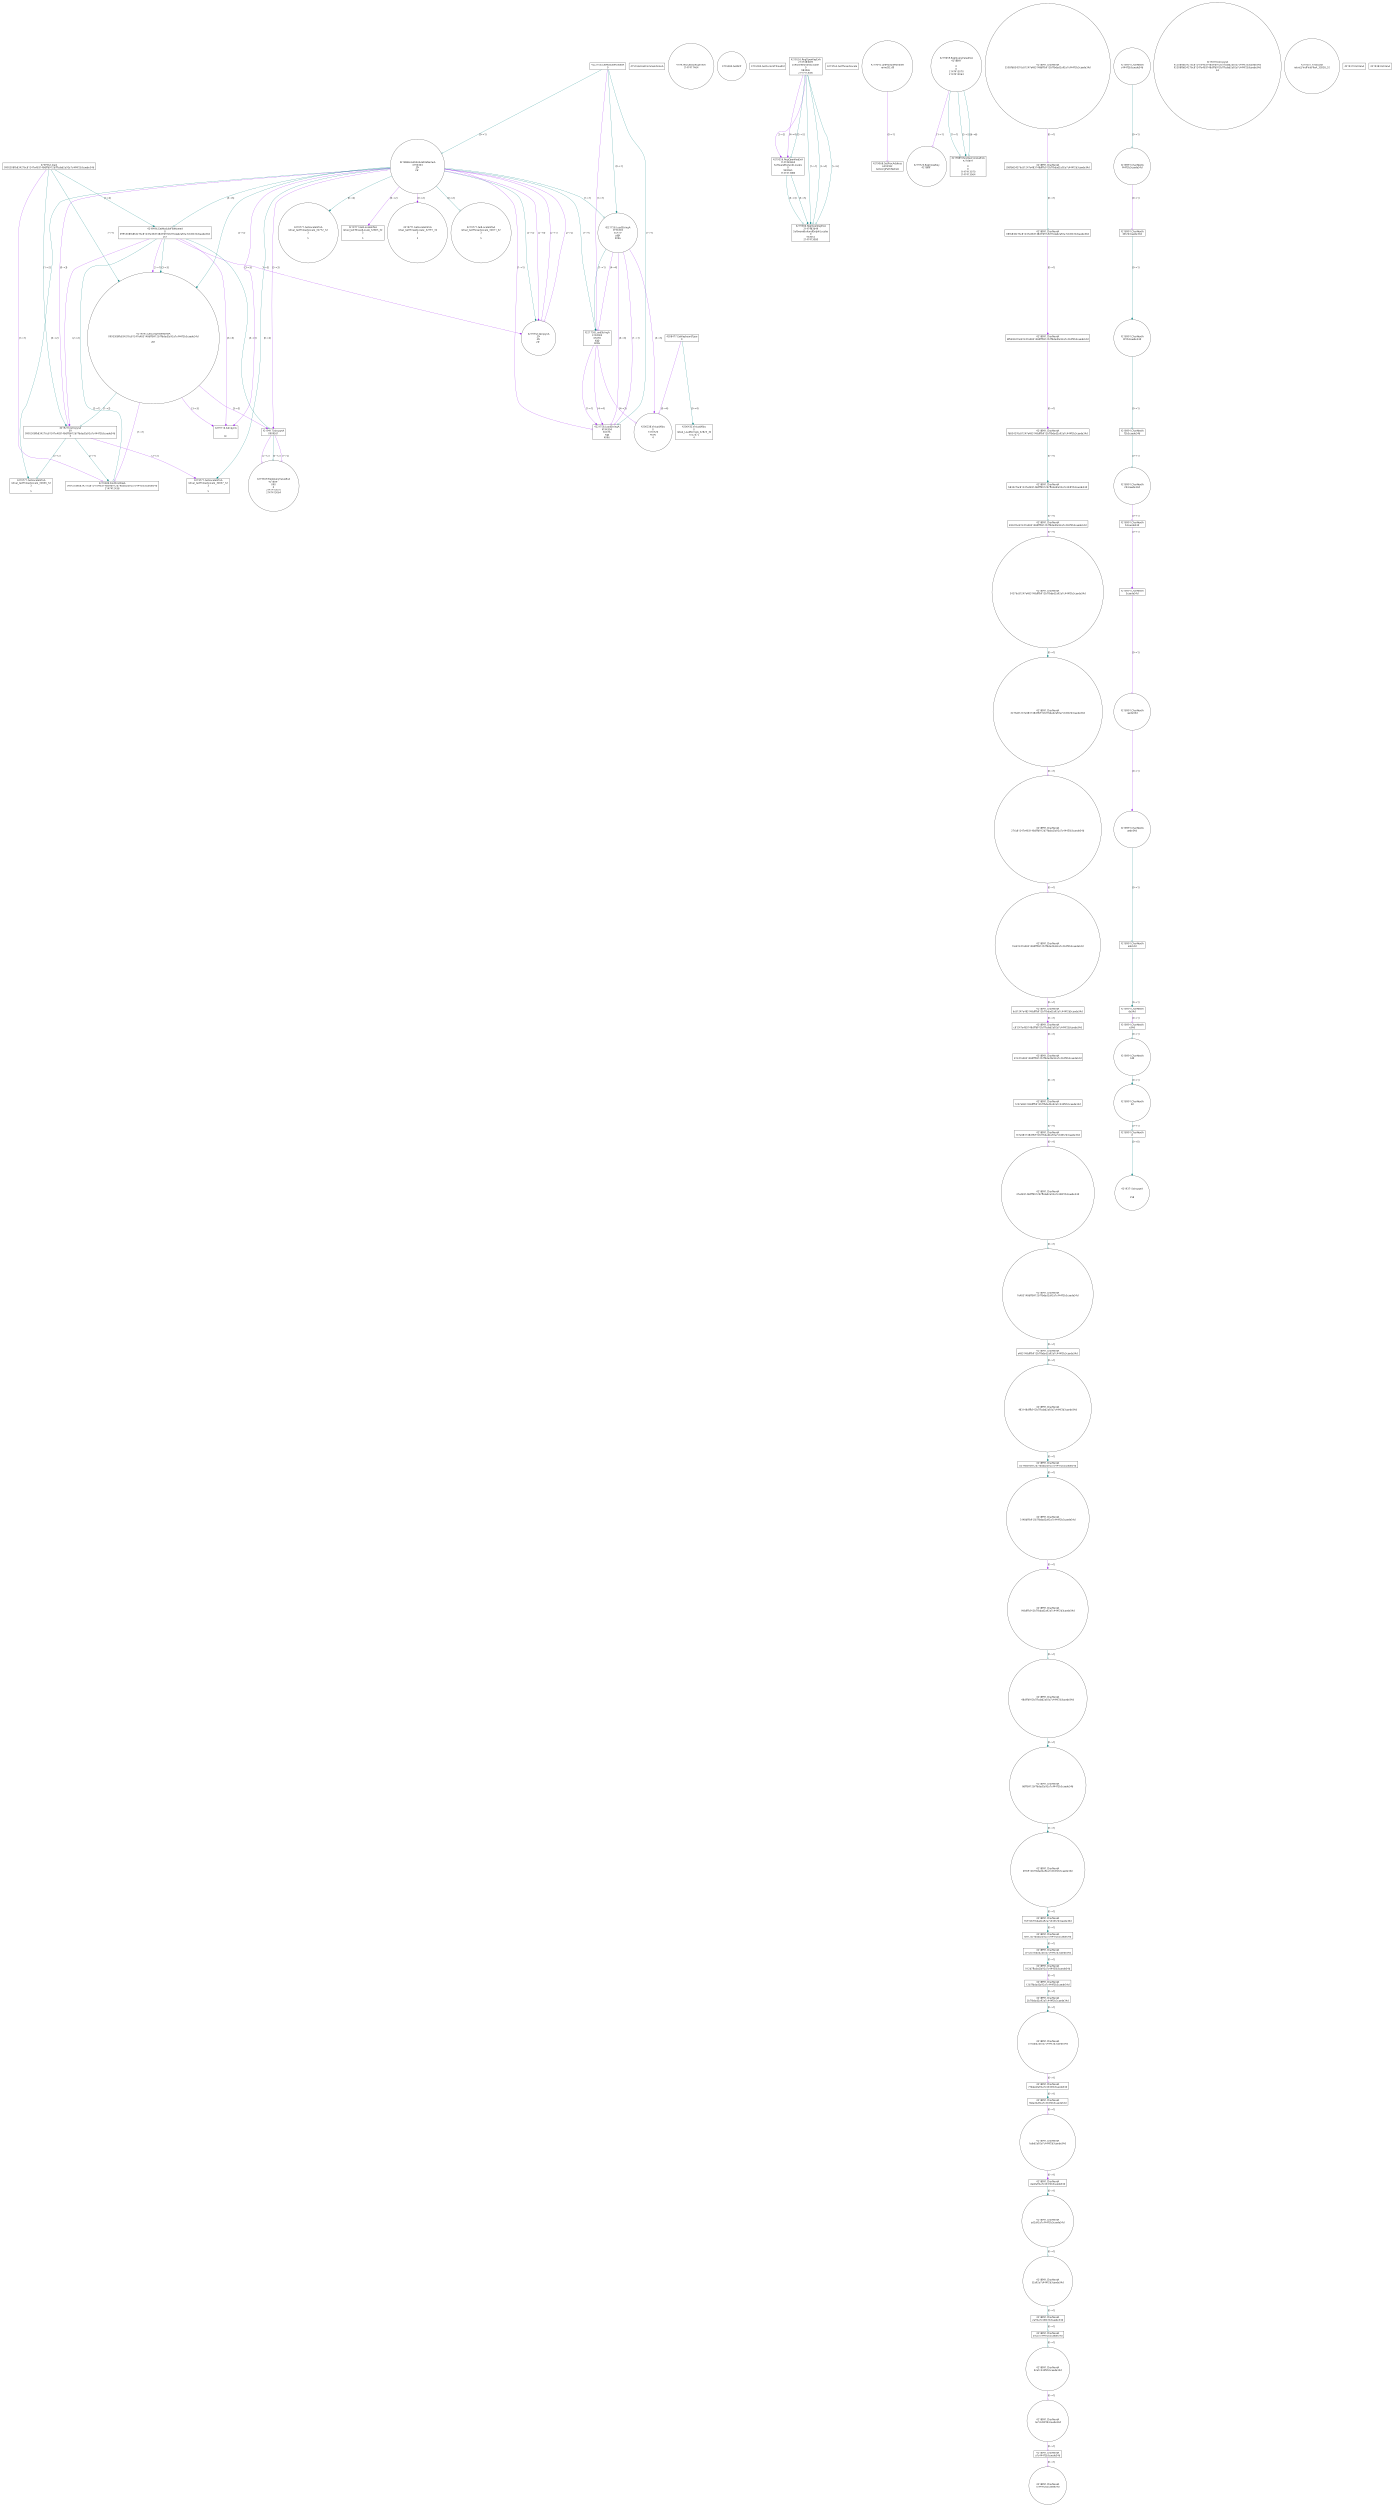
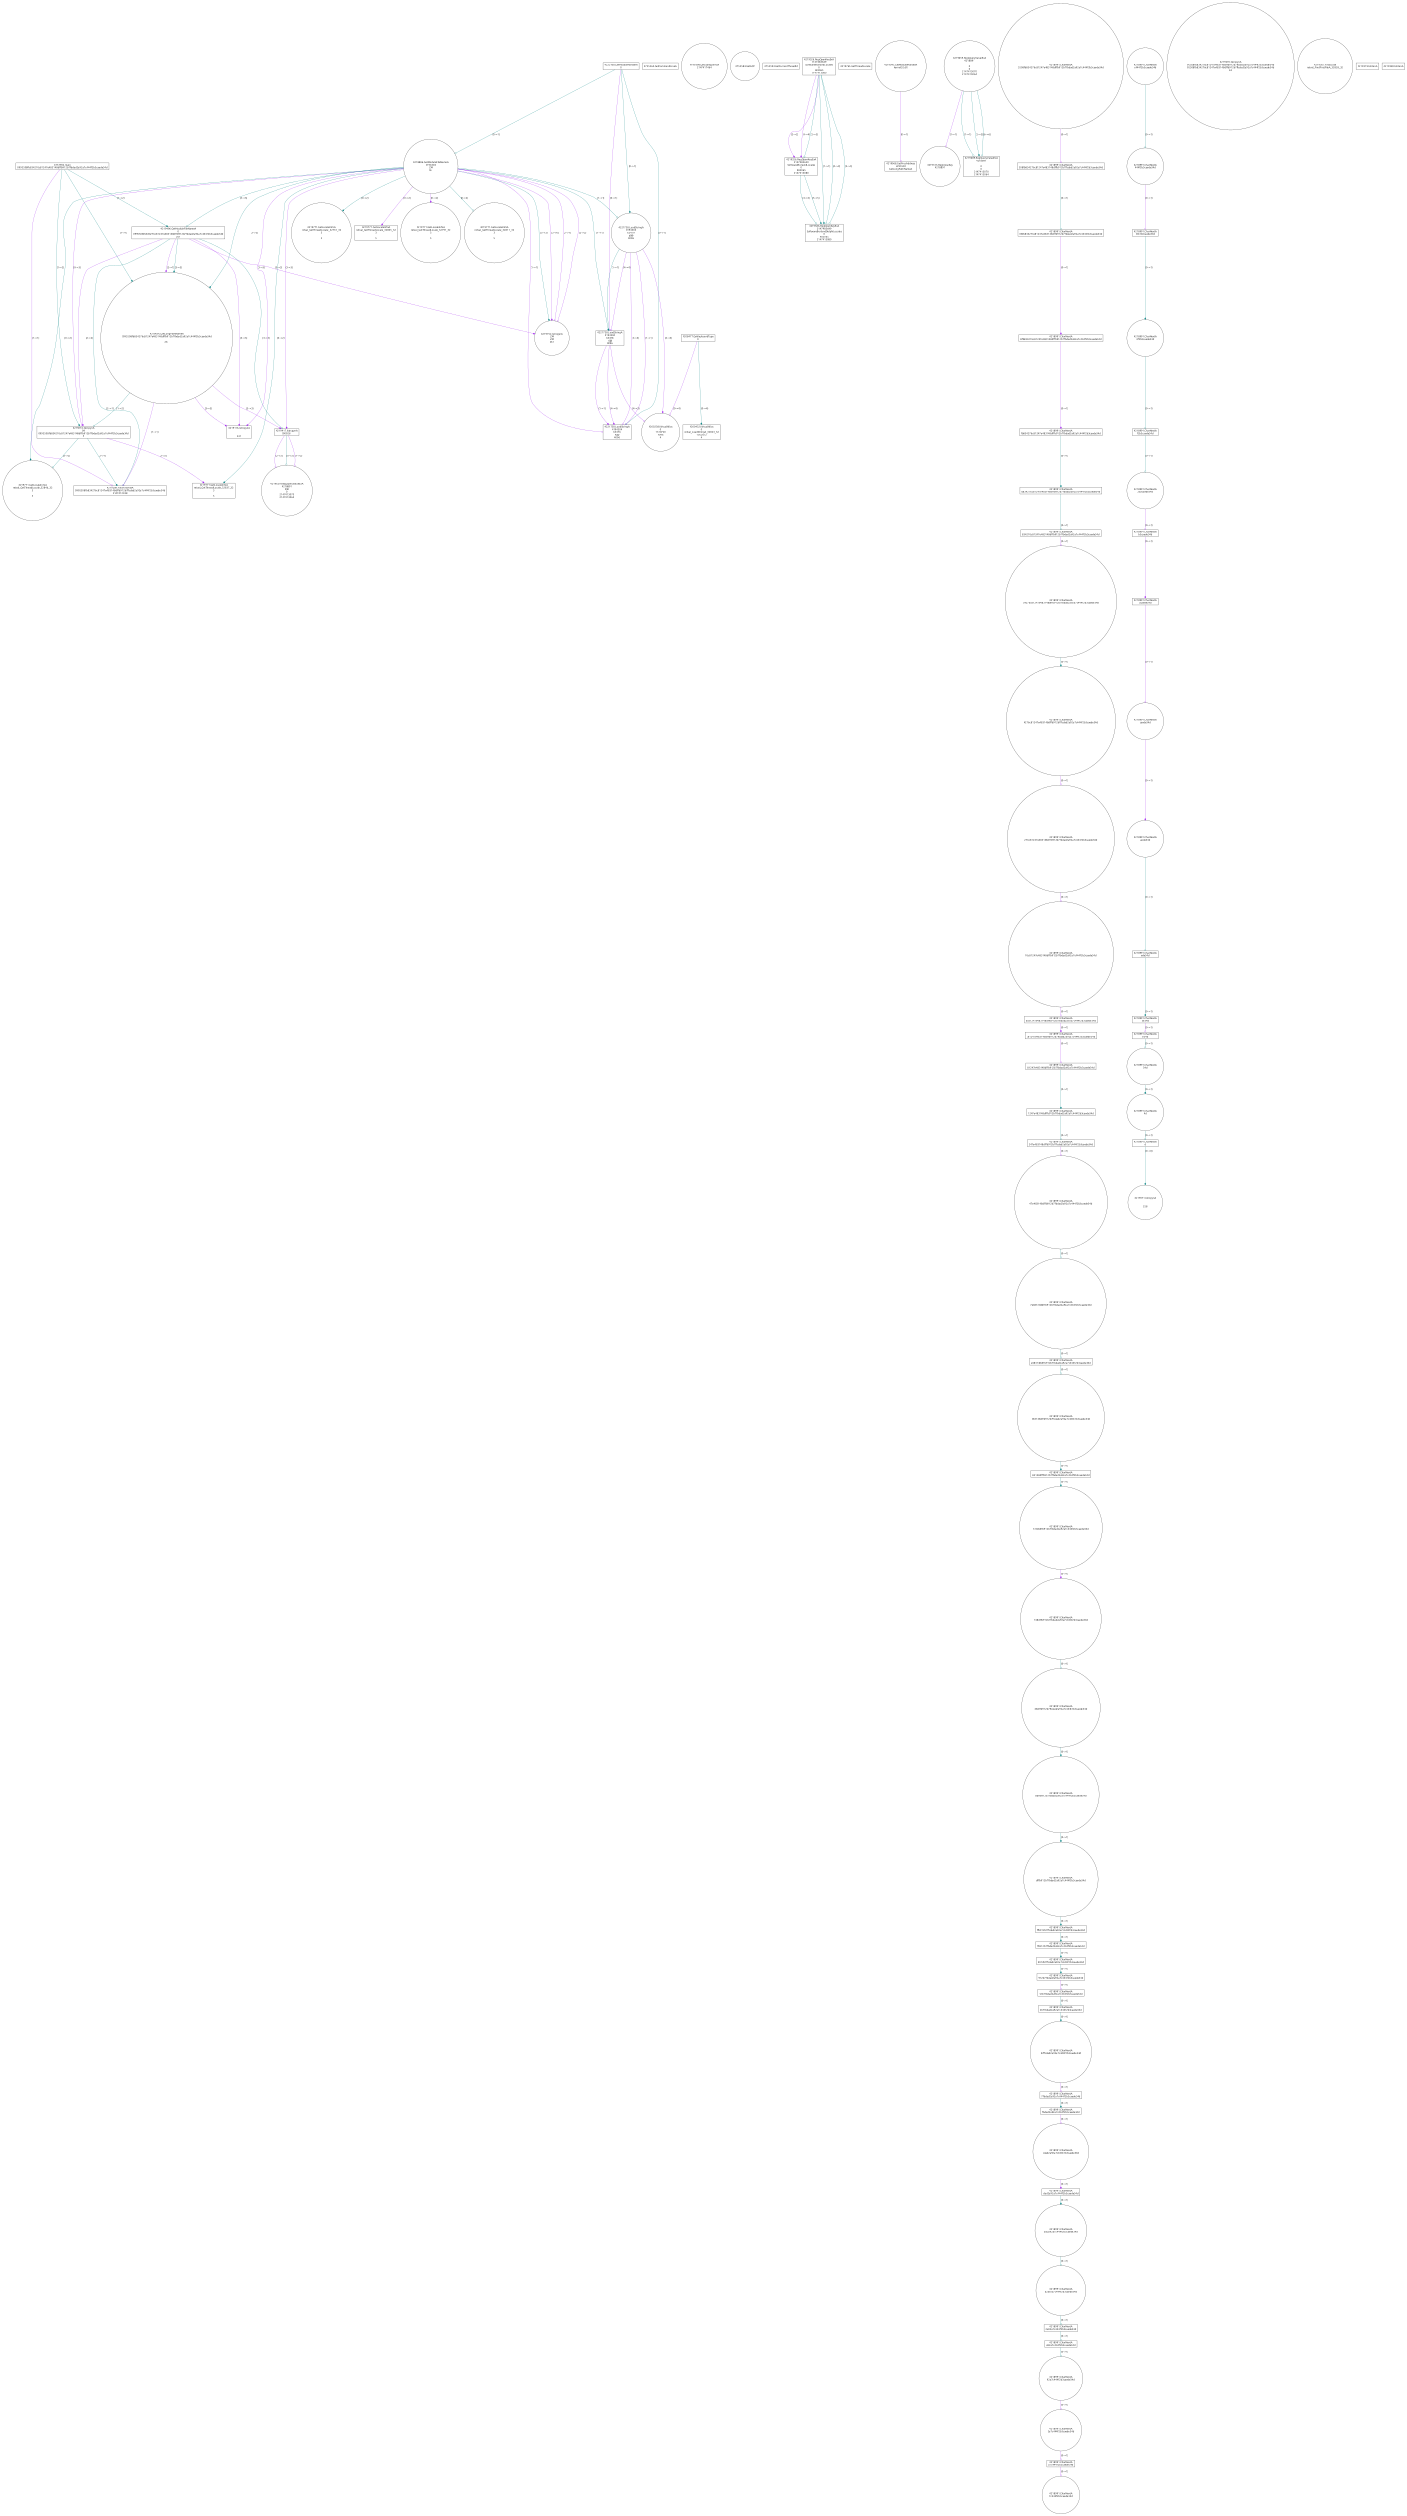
node "4219771.GetLocaleInfoA retval_GetThreadLocale_32846_32 3 5": shape box -> circle
